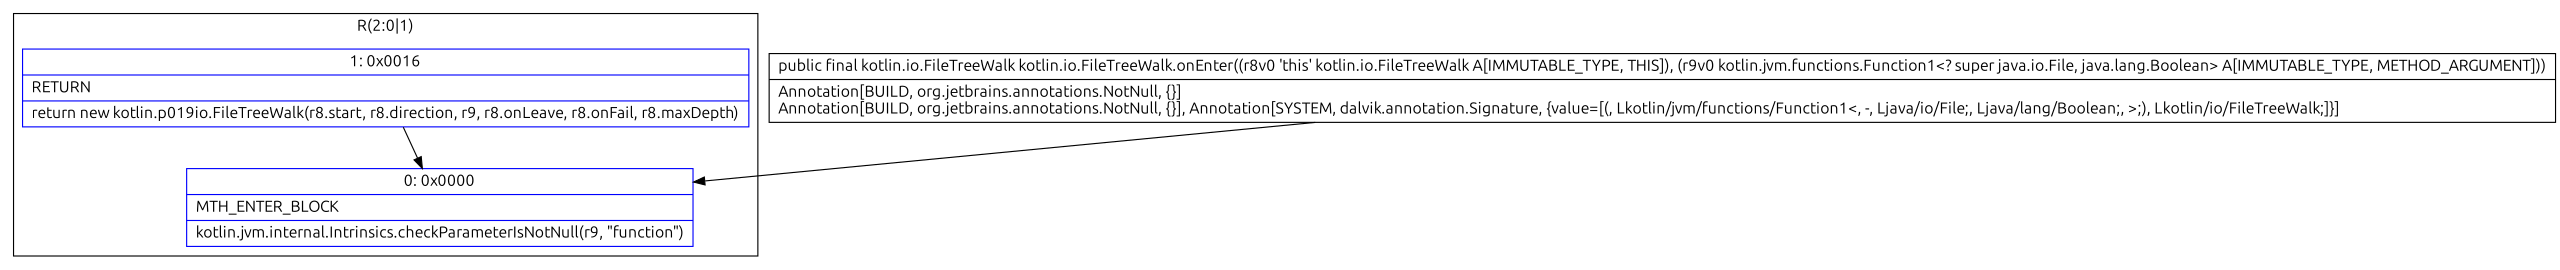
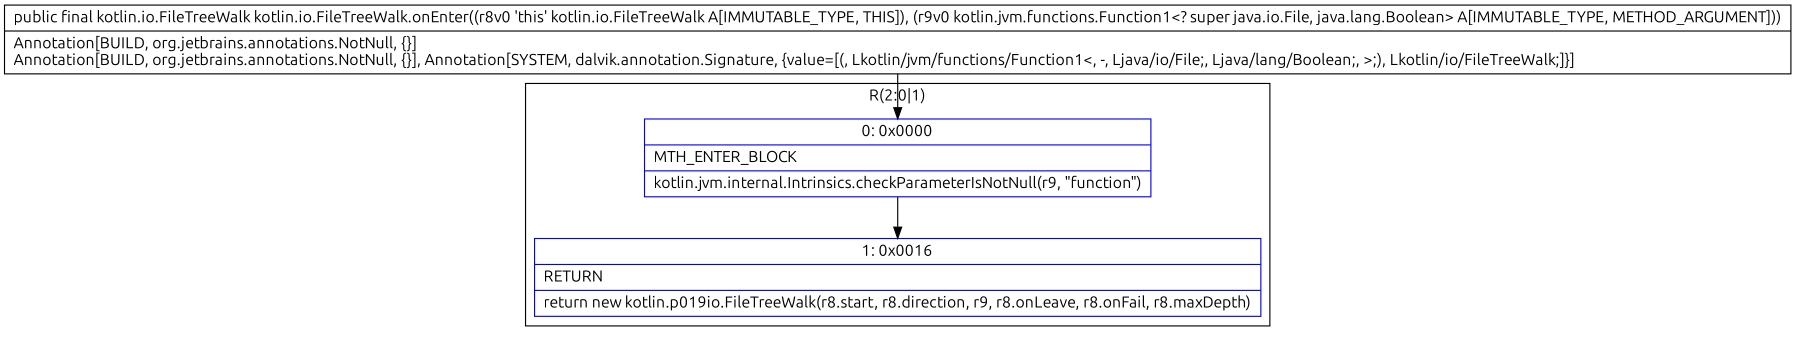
edge "1: 0x0016" -> "0: 0x0000": reversed
